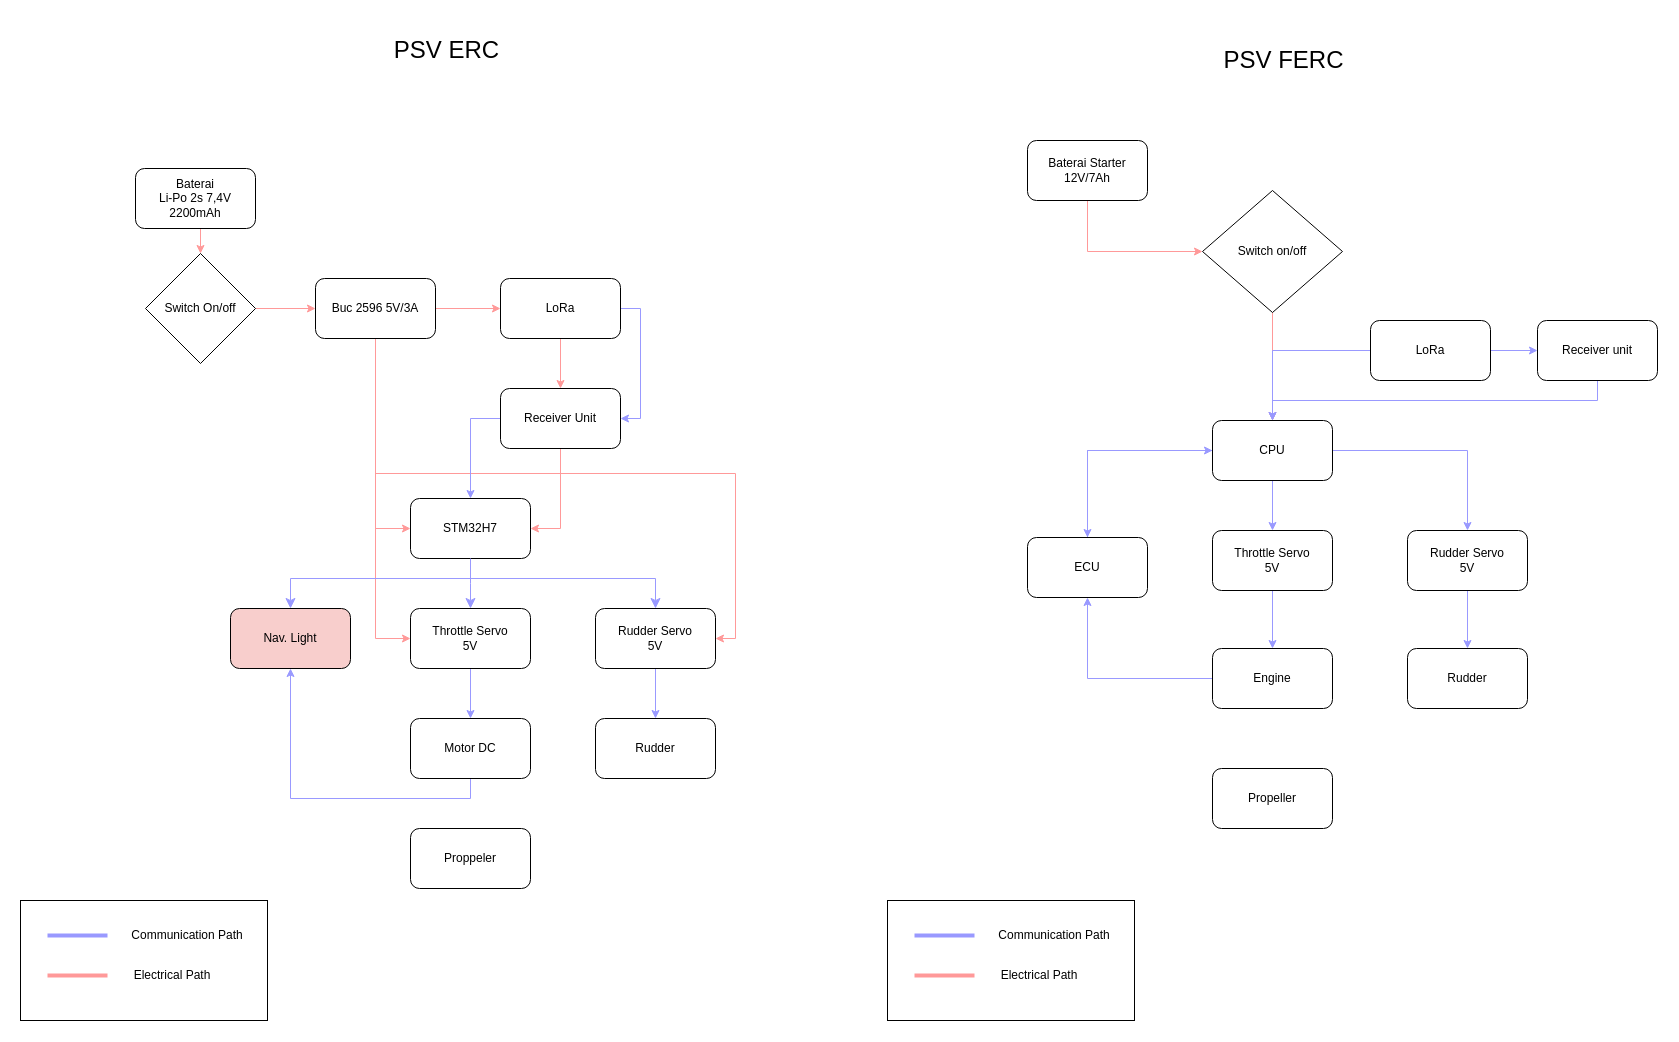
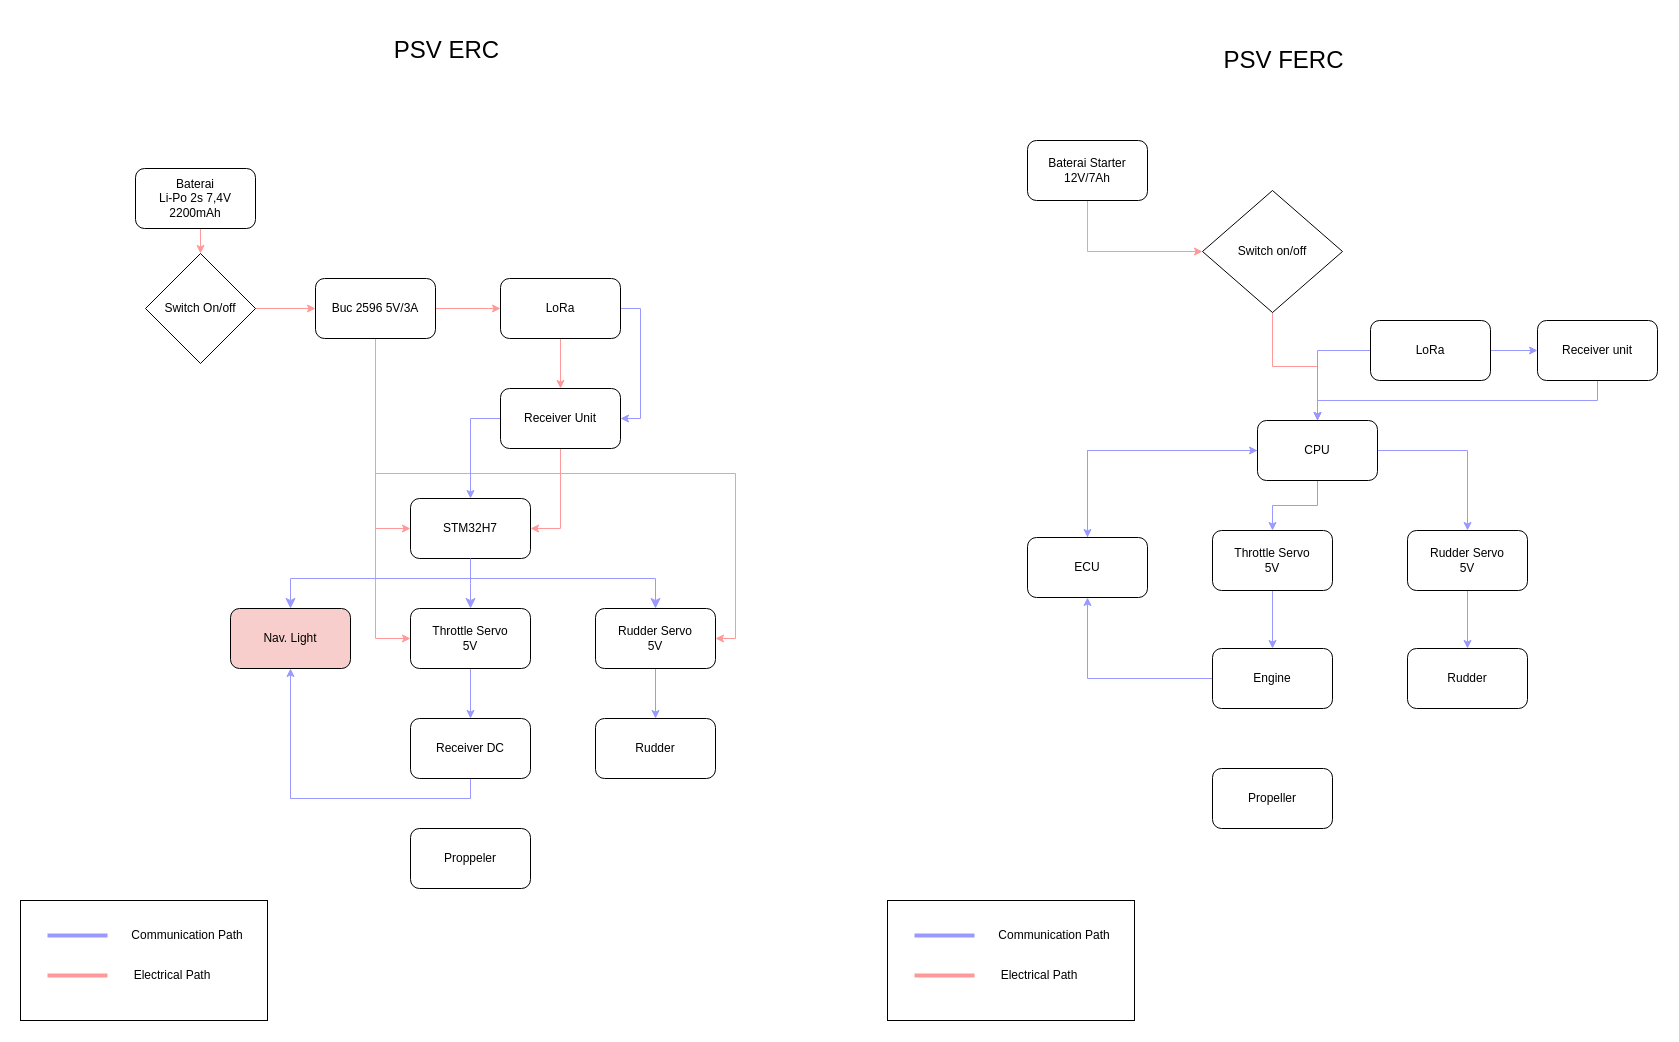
node "CPU": moved (1273, 451) -> (1318, 451)
node "Motor DC": label "Motor DC" -> "Receiver DC"
